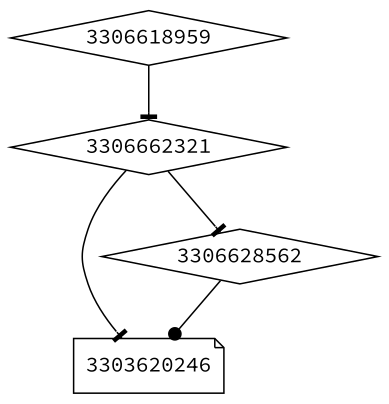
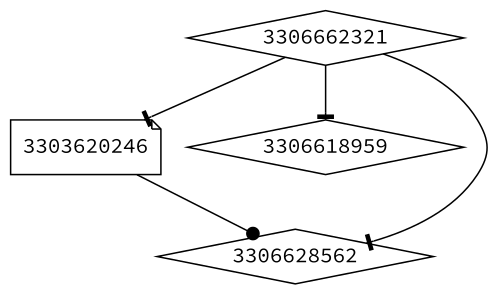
edge "3306618959" -> "3306662321": reversed
edge "3306628562" -> "3303620246": reversed
